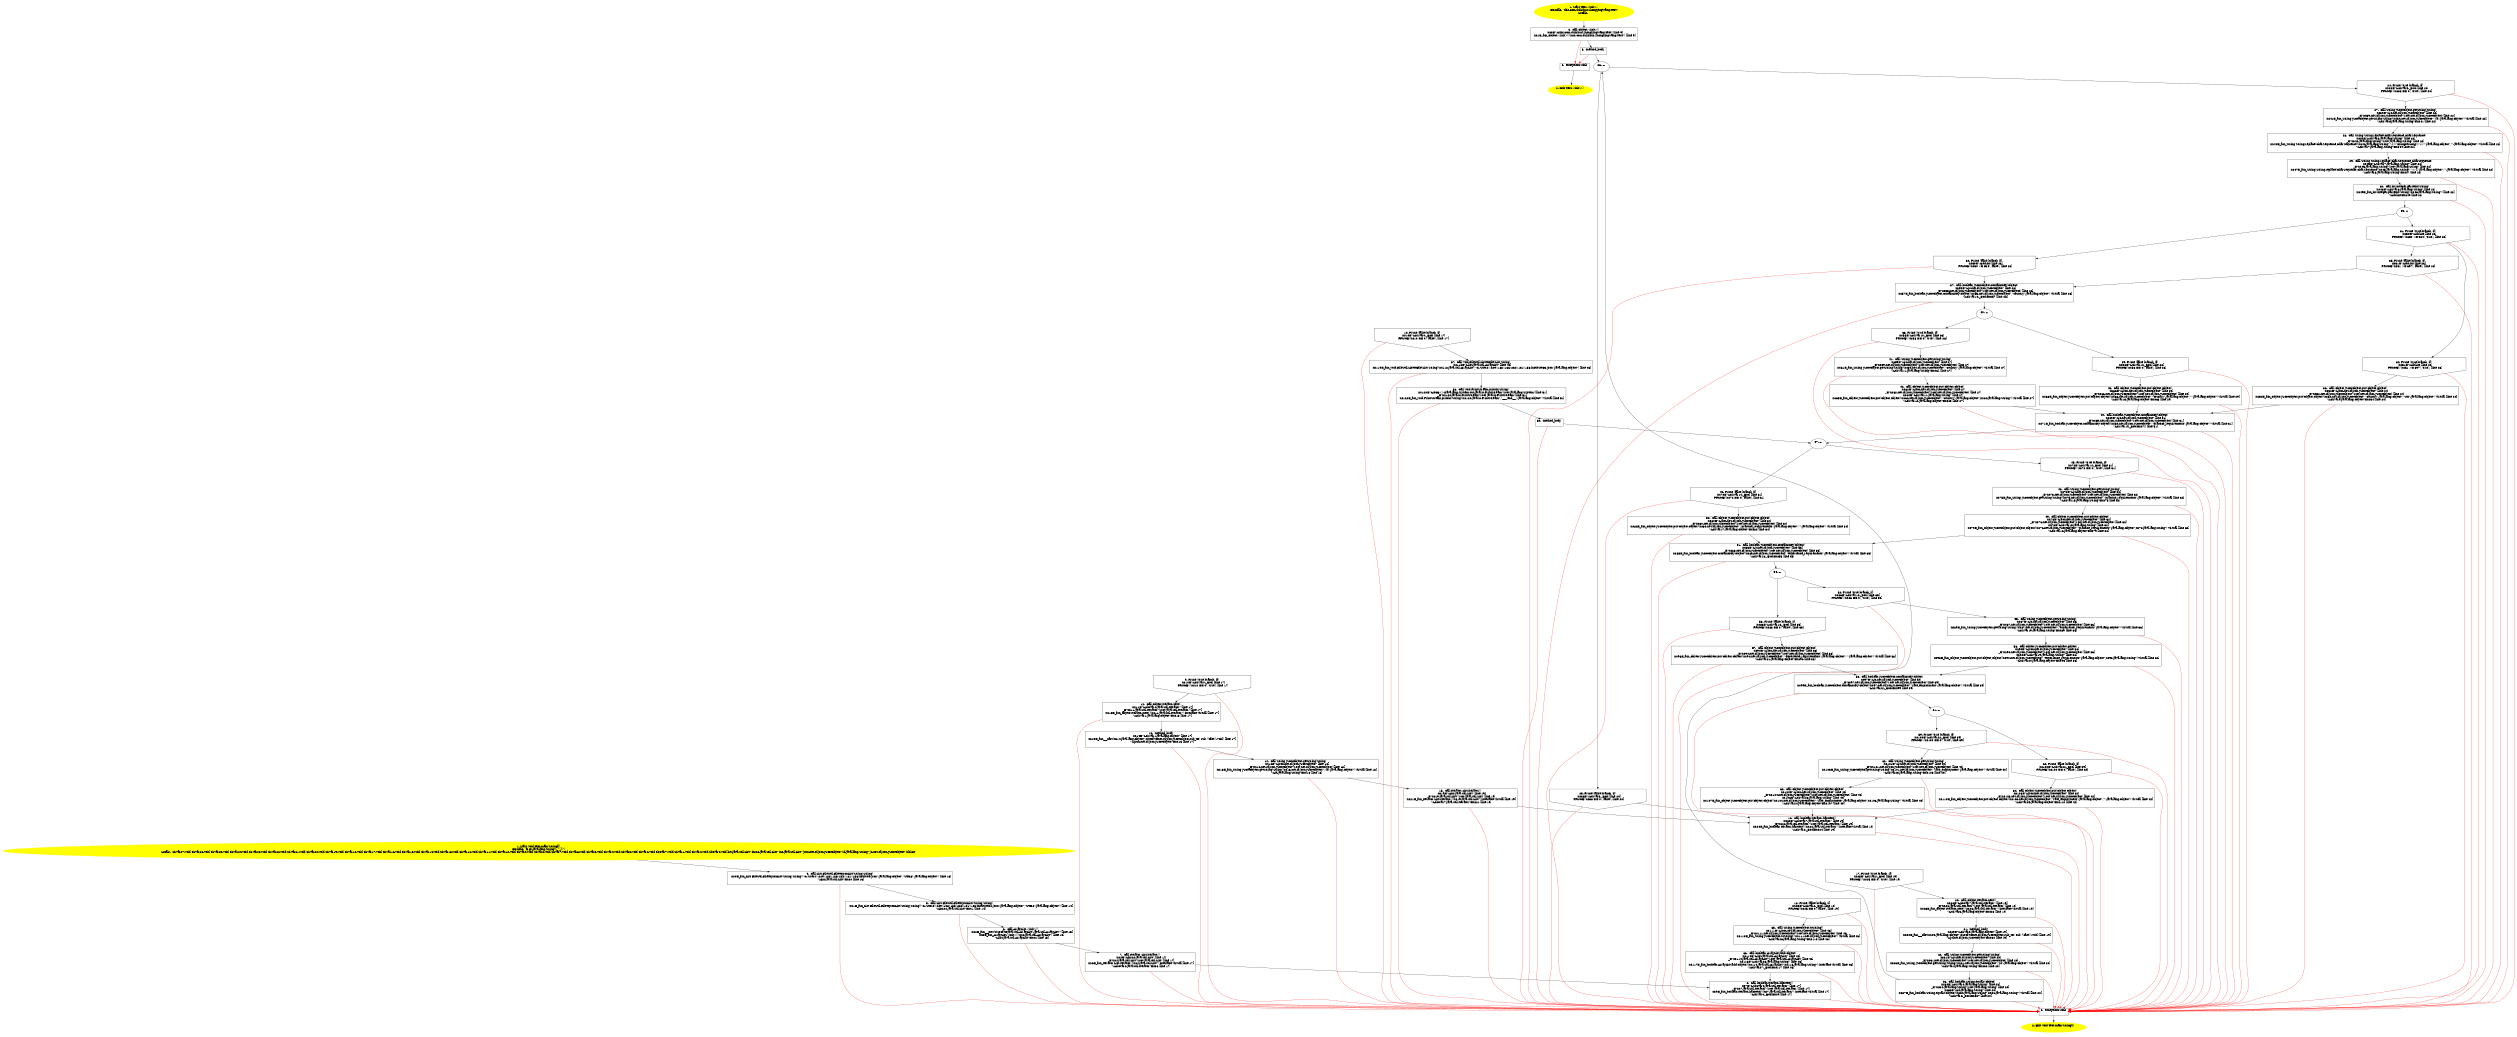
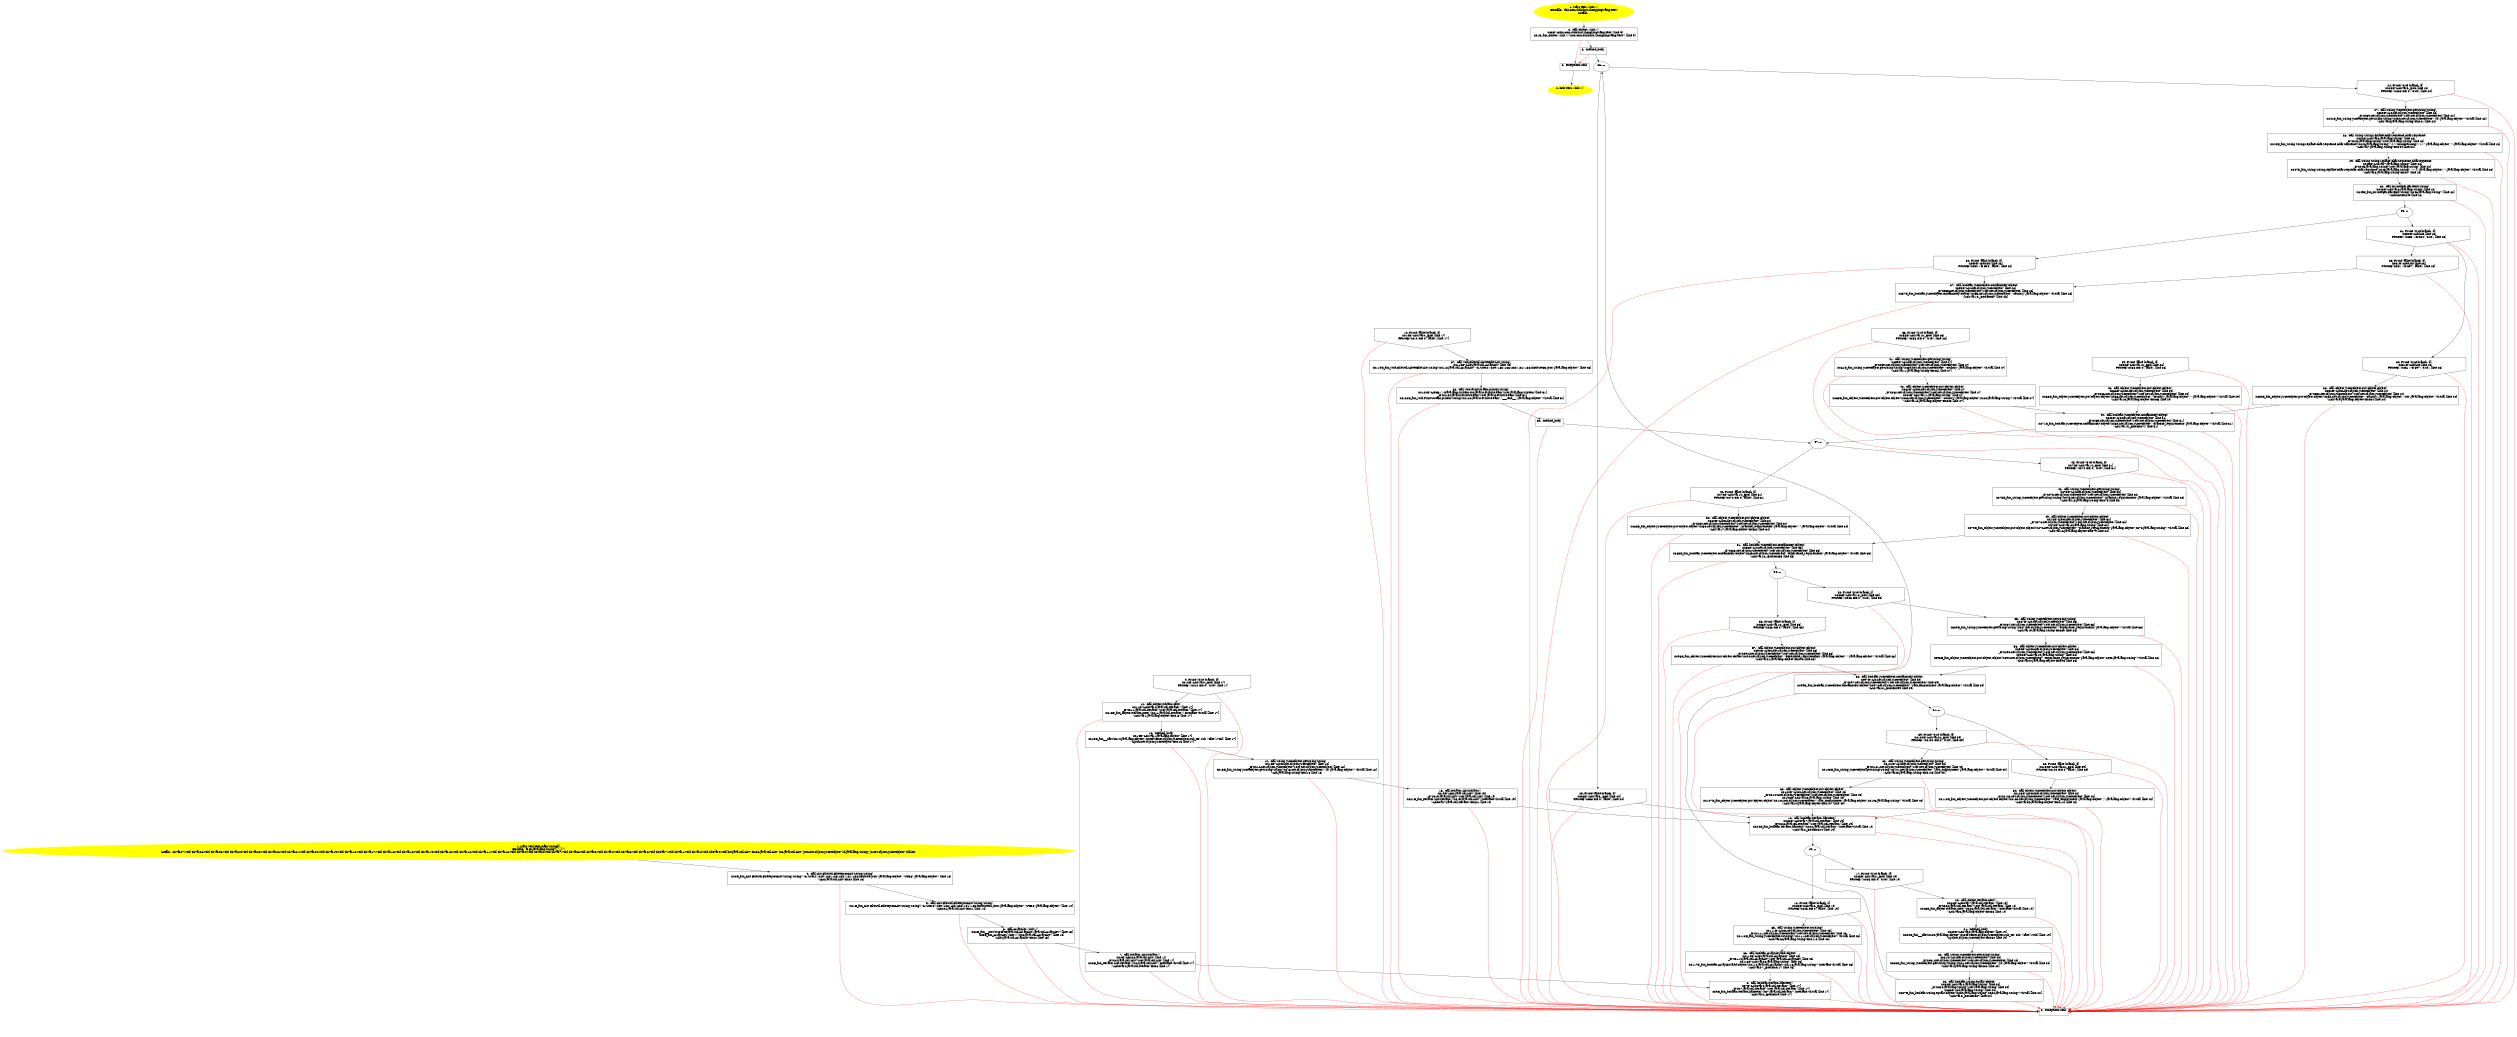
node "40: +": removed
node "19: +": added
node "2: Exit void Test.main(String[])": removed
